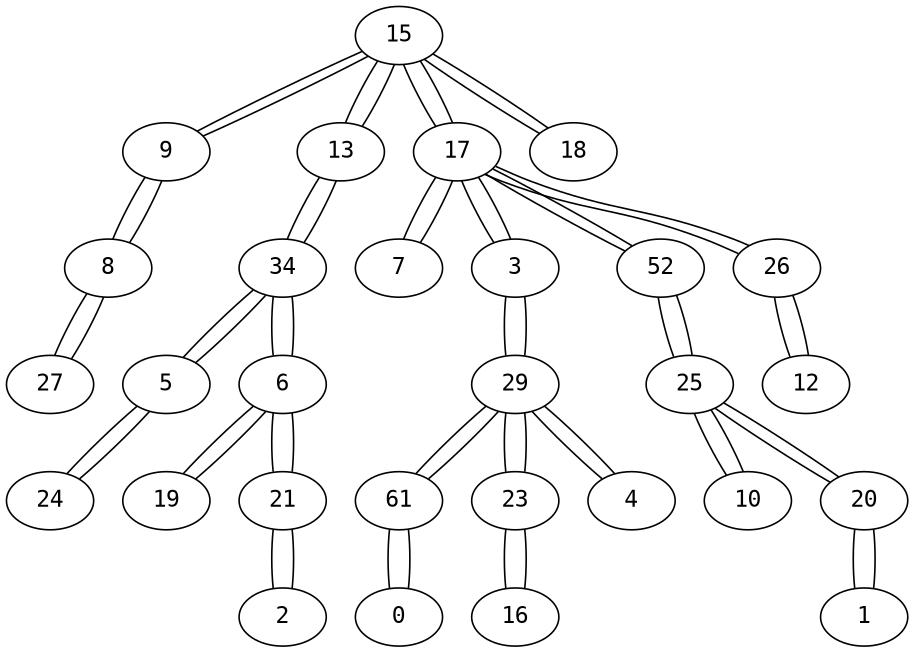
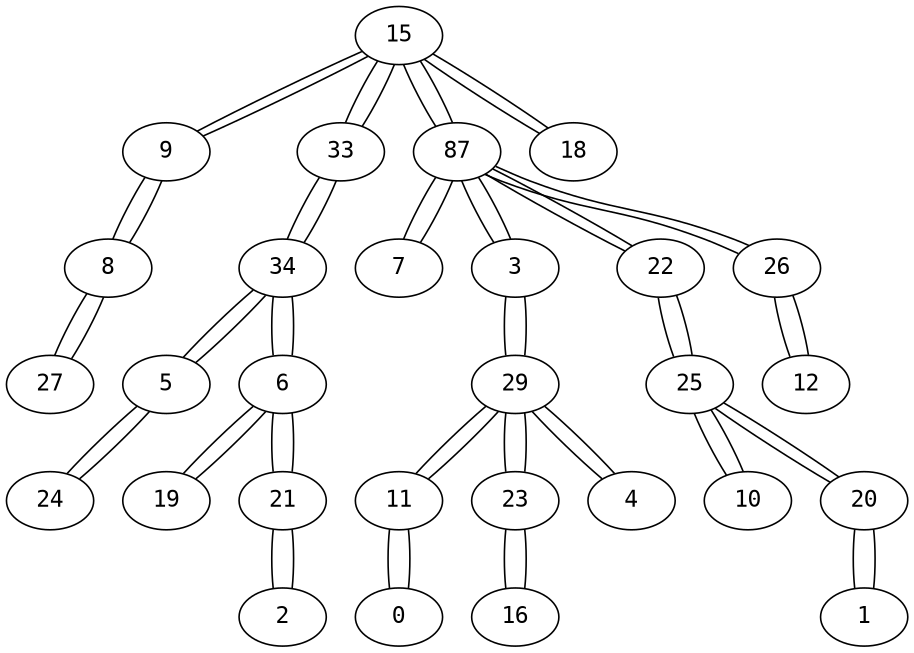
node "13": label "13" -> "33"
node "17": label "17" -> "87"
node "52": label "52" -> "22"
node "61": label "61" -> "11"
